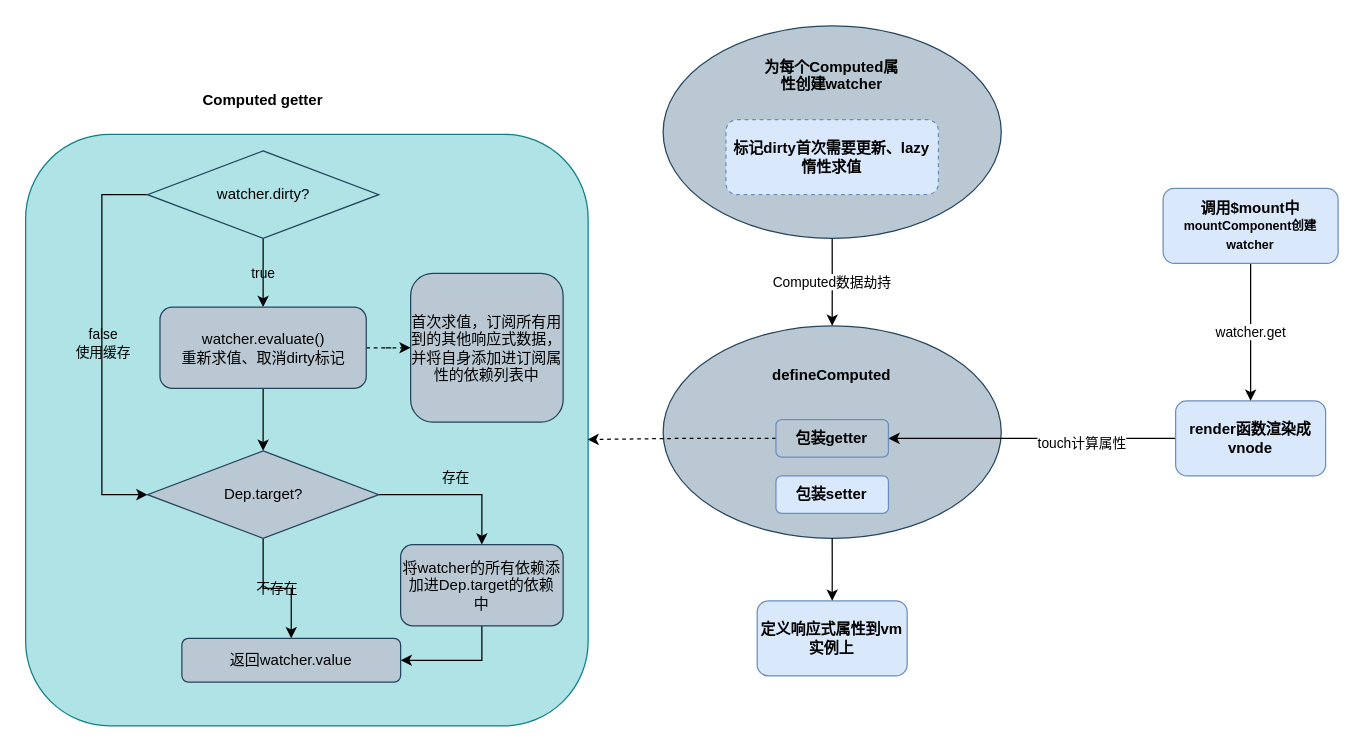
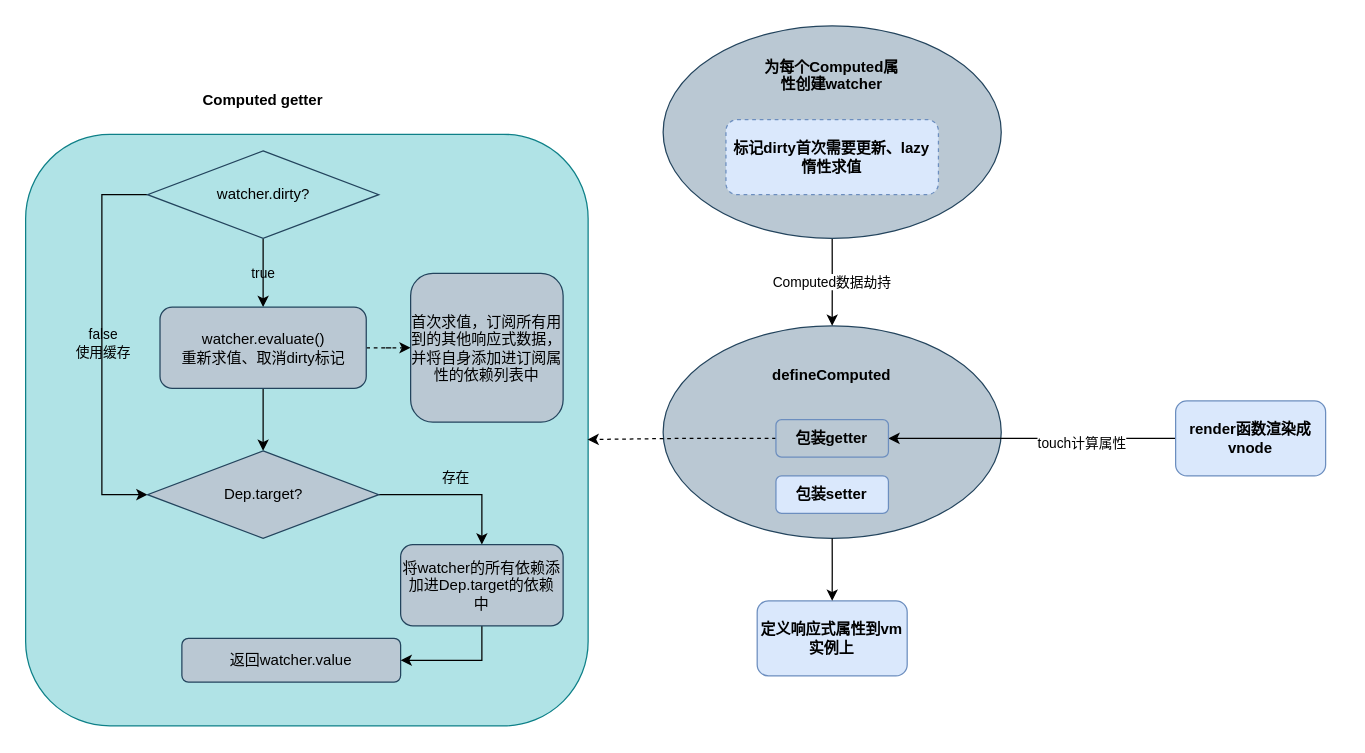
node "调用$mount中mountComponent创建watcher": removed
edge "调用$mount中mountComponent创建watcher" -> "render函数渲染成vnode": removed, label "watcher.get"
edge "Dep.target?" -> "返回watcher.value": removed, label "不存在"
